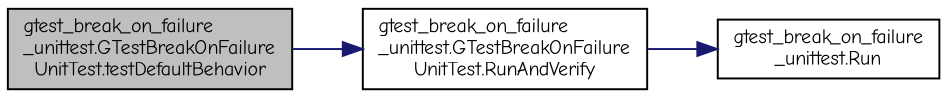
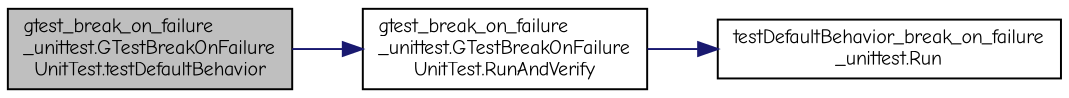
node "gtest_break_on_failure _unittest.Run": label "gtest_break_on_failure _unittest.Run" -> "testDefaultBehavior_break_on_failure _unittest.Run"
